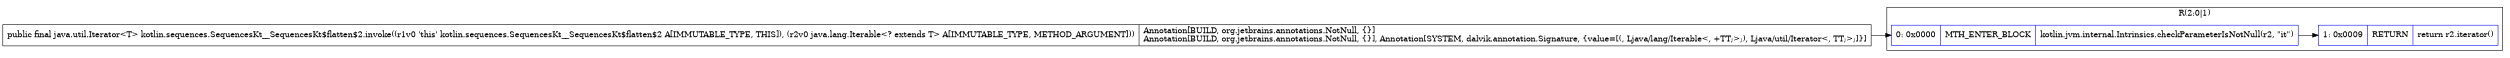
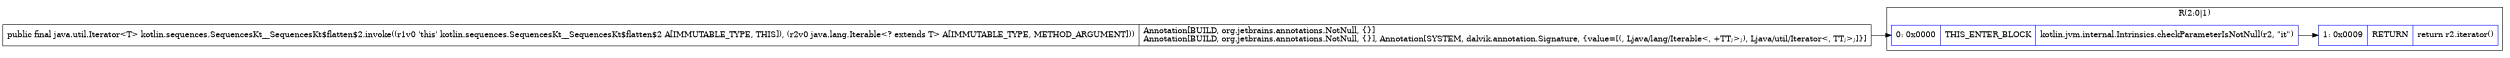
node "0: 0x0000": text "MTH_ENTER_BLOCK" -> "THIS_ENTER_BLOCK"
